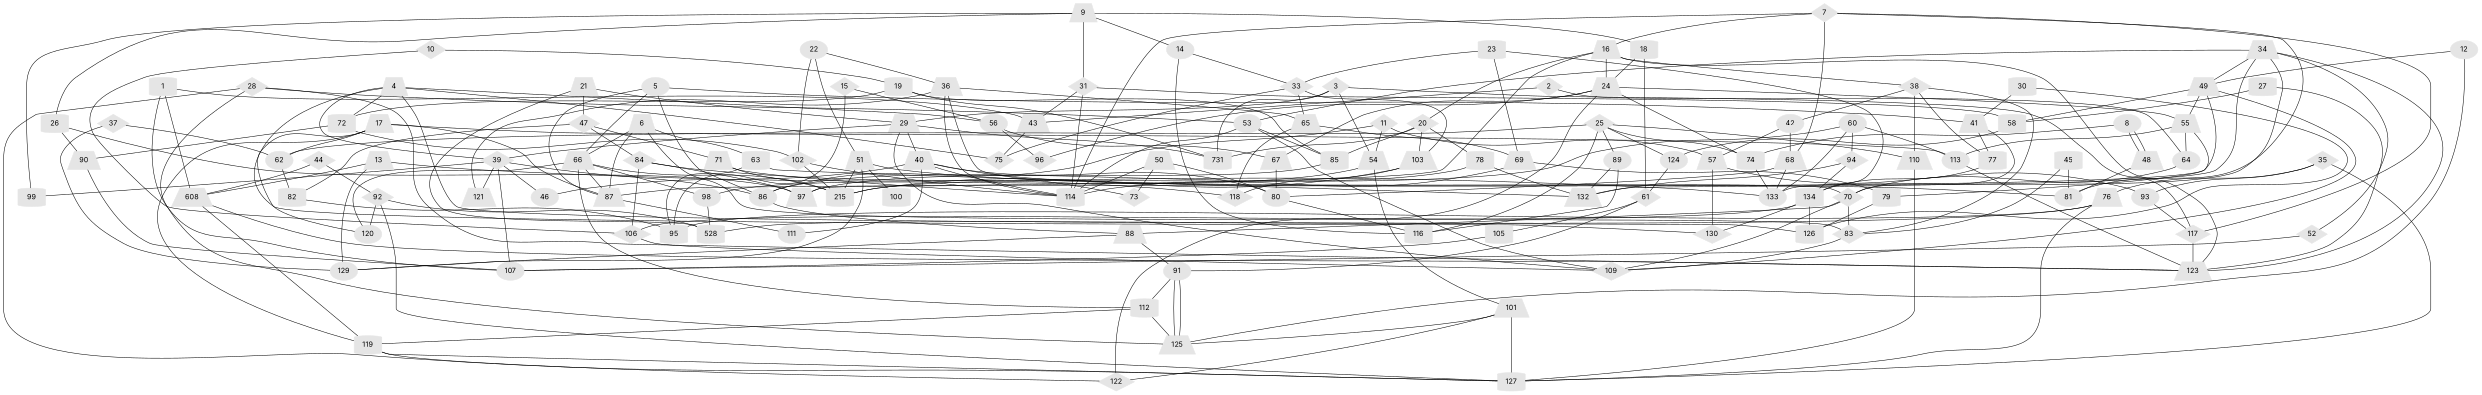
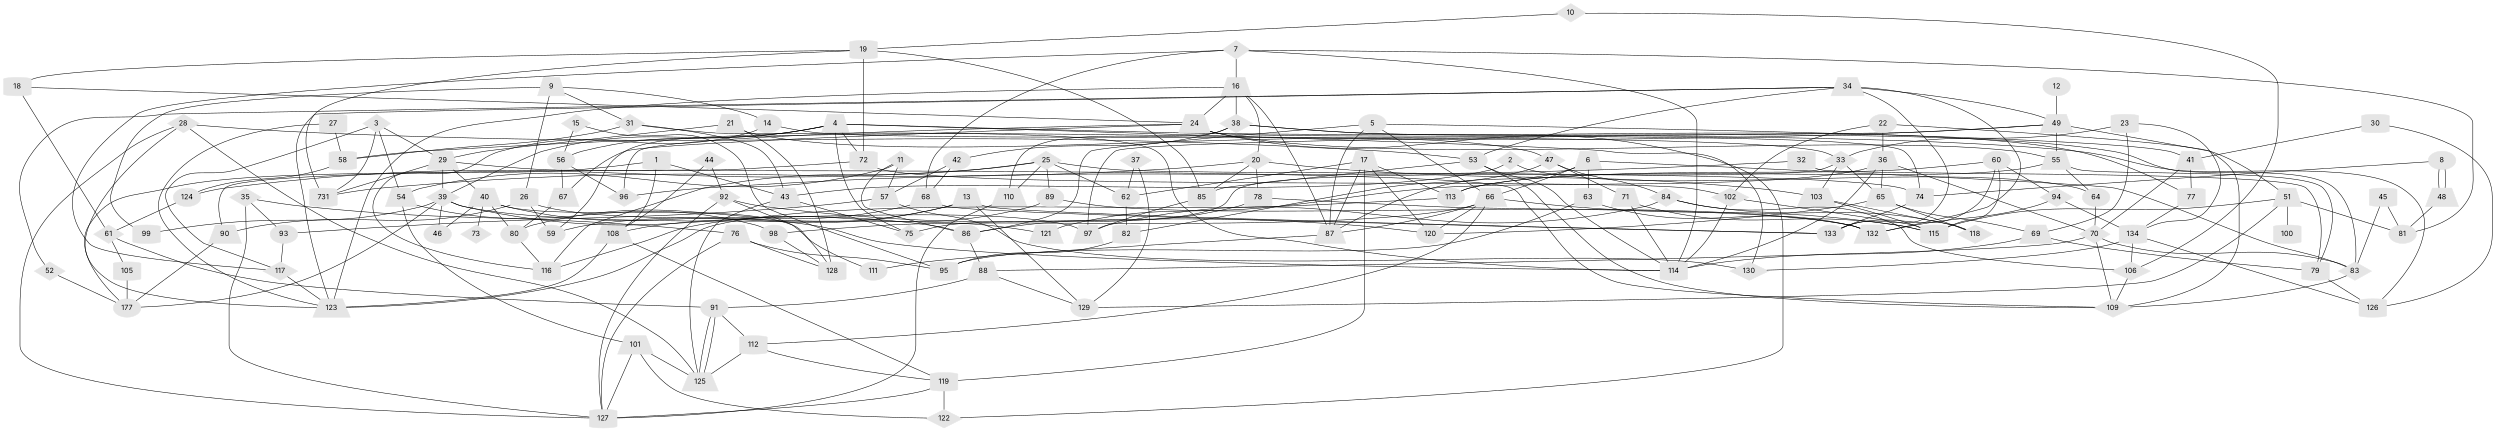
edge "9" -- "18": now "19" -- "18"
node "50": removed
node "32": added
node "608": label "608" -> "108"
node "215": label "215" -> "115"
edge "65" -- "120": added
node "59": added
node "528": label "528" -> "128"
node "107": label "107" -> "177"
edge "12" -- "125": now "43" -- "125"
